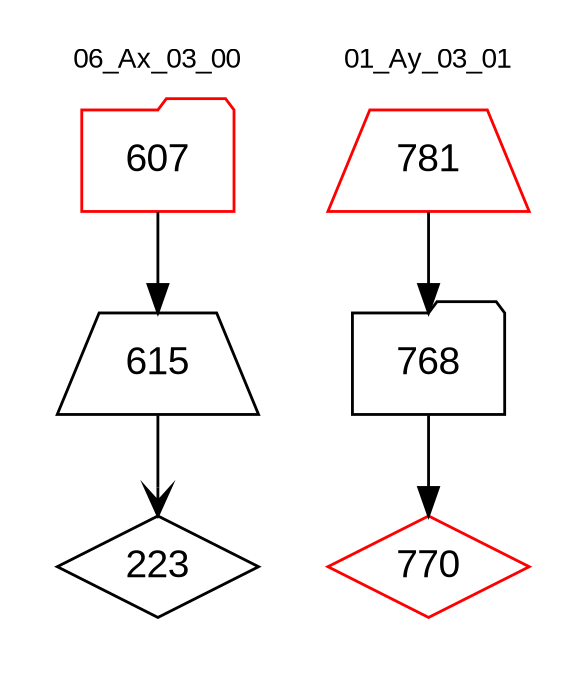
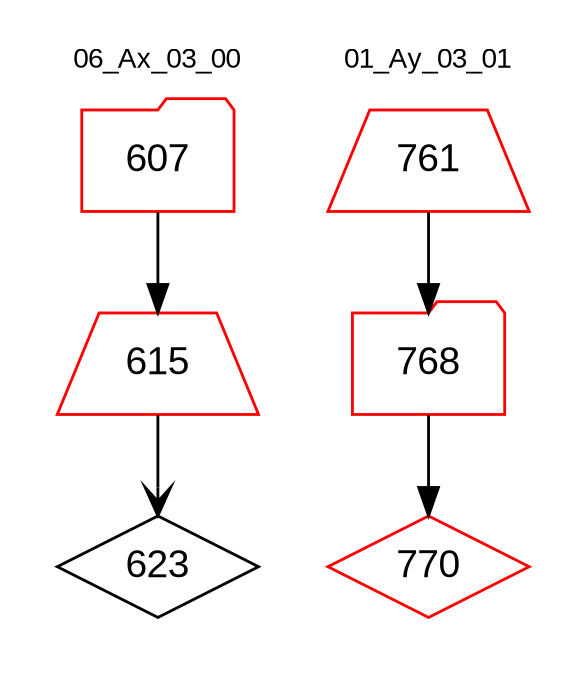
node "781": label "781" -> "761"
node "615": color black -> red
node "768": color black -> red
node "223": label "223" -> "623"
